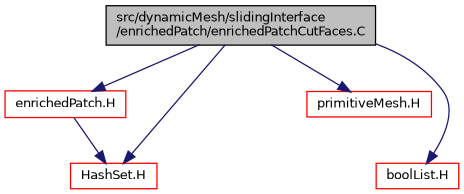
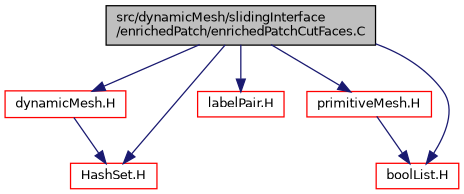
node "enrichedPatch.H": label "enrichedPatch.H" -> "dynamicMesh.H"
node "labelPair.H": added
edge "primitiveMesh.H" -> "boolList.H": added
